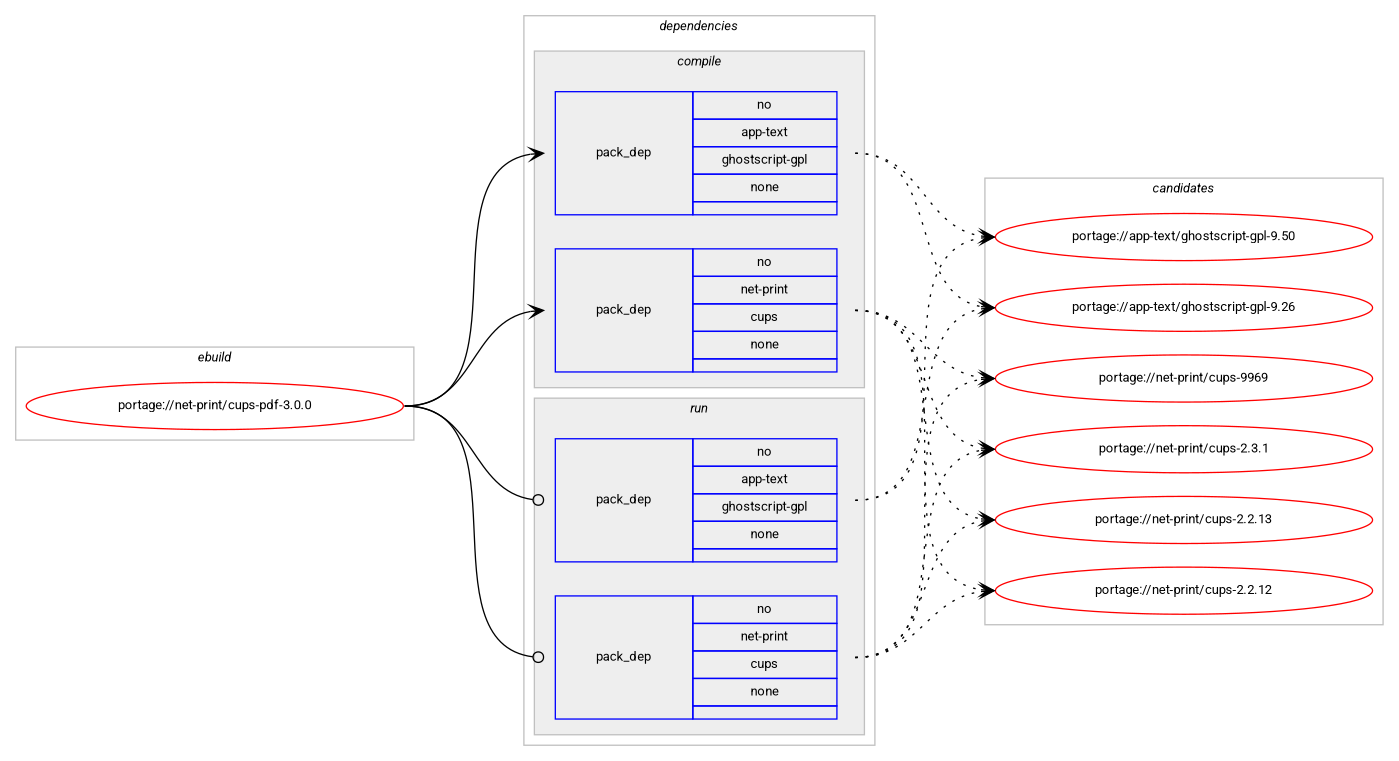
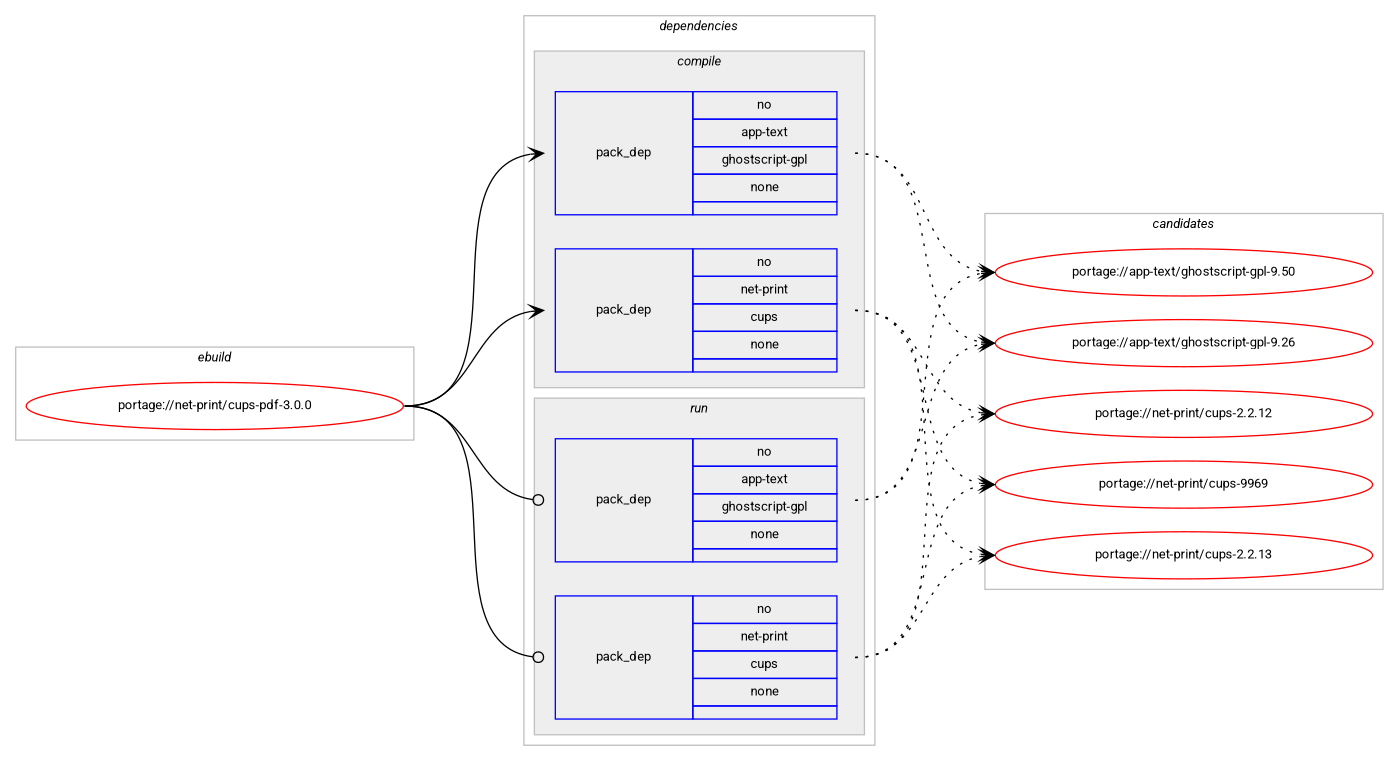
node "portage://net-print/cups-2.3.1": removed
